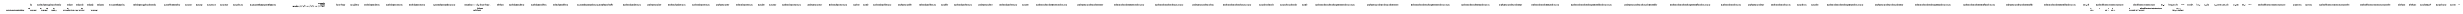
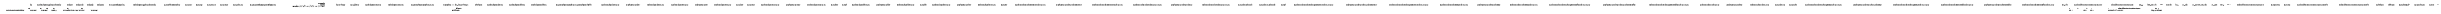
node "Exit Humanizer.CasingExtensions.Camelize(string)": removed
